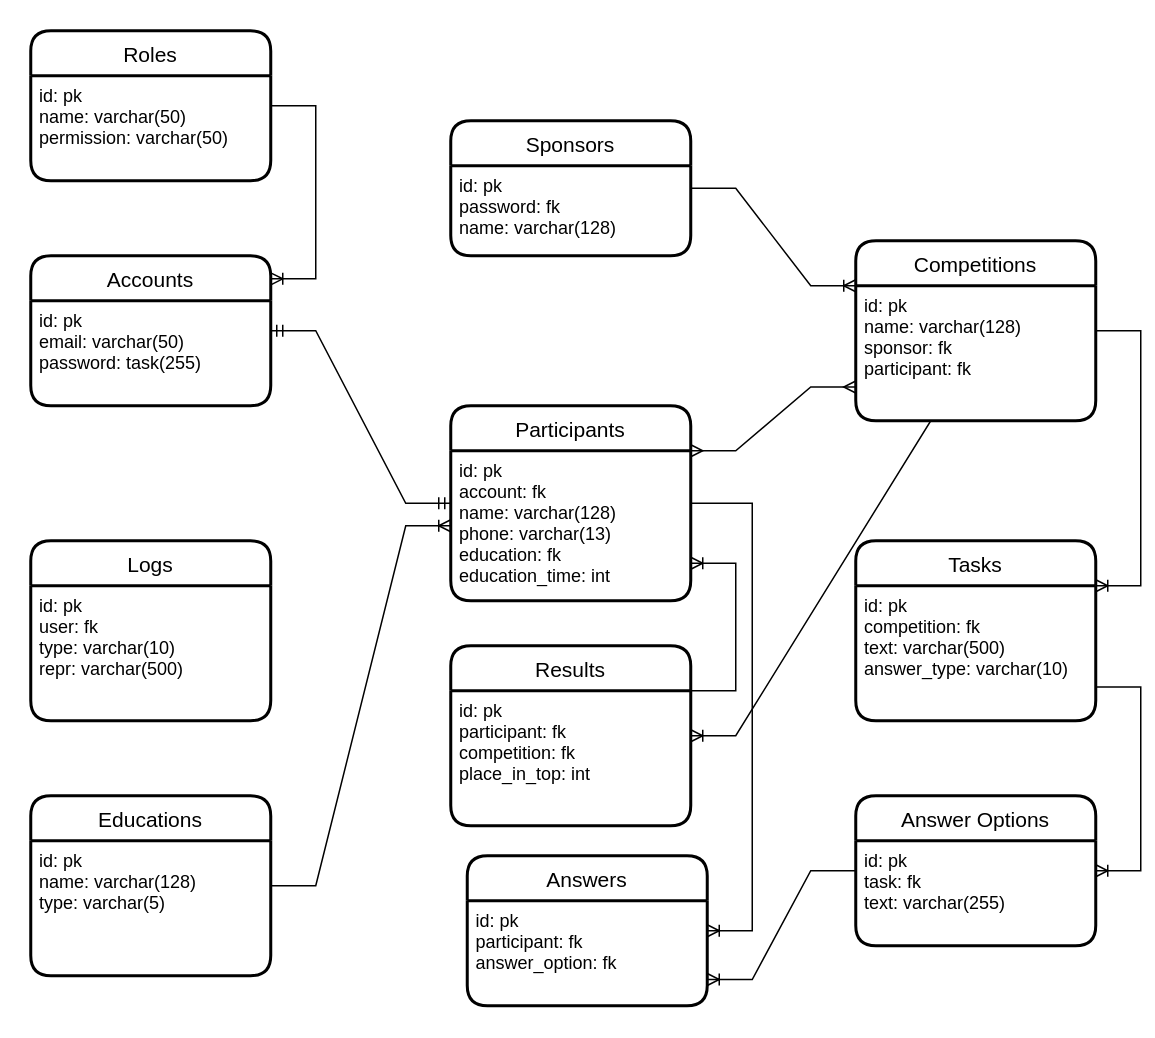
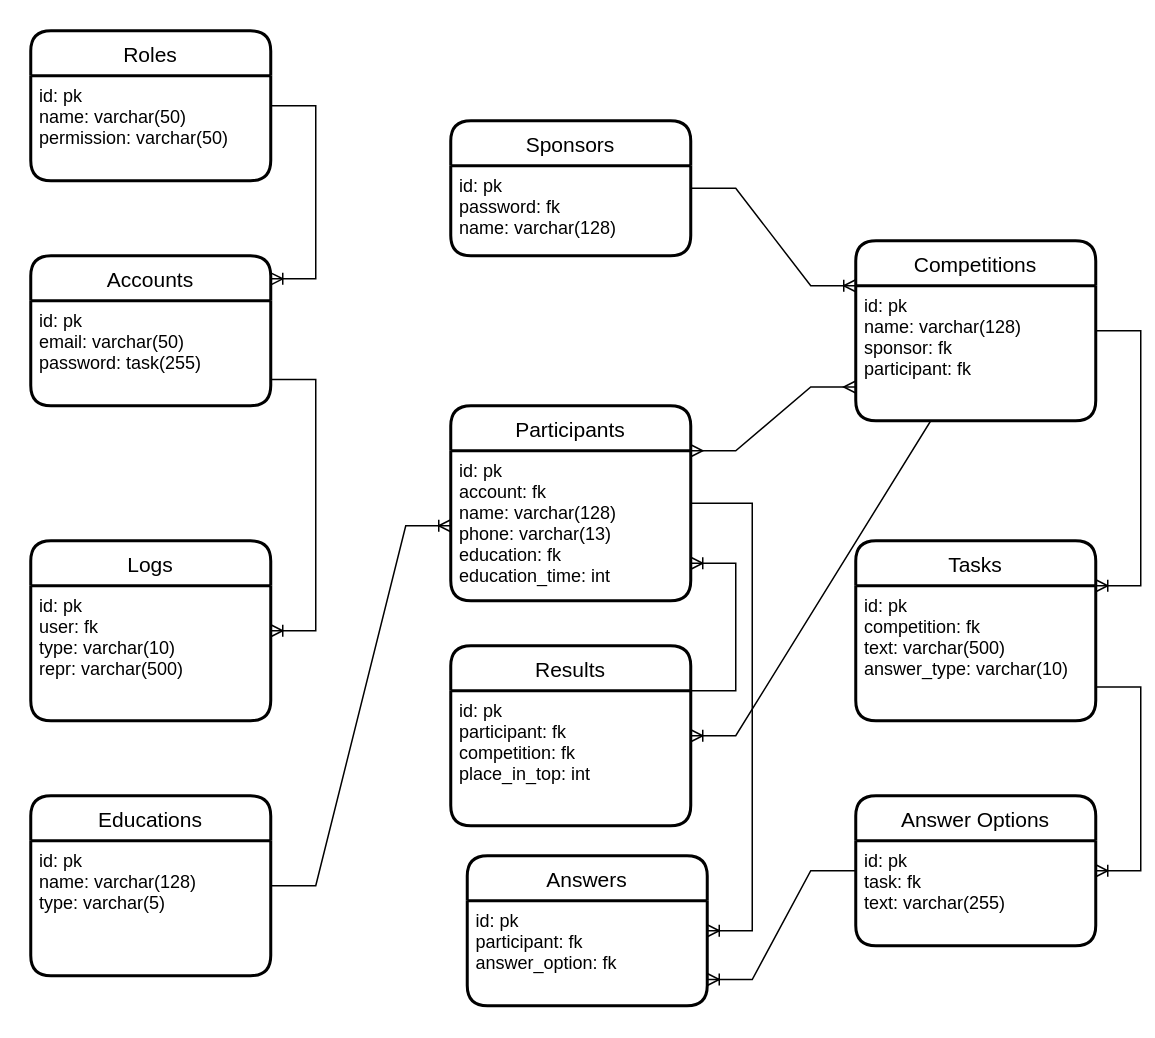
edge "Accounts" -- "Participants": removed
edge "id: pk email: varchar(50) password: task(255)" -> "Logs": added
